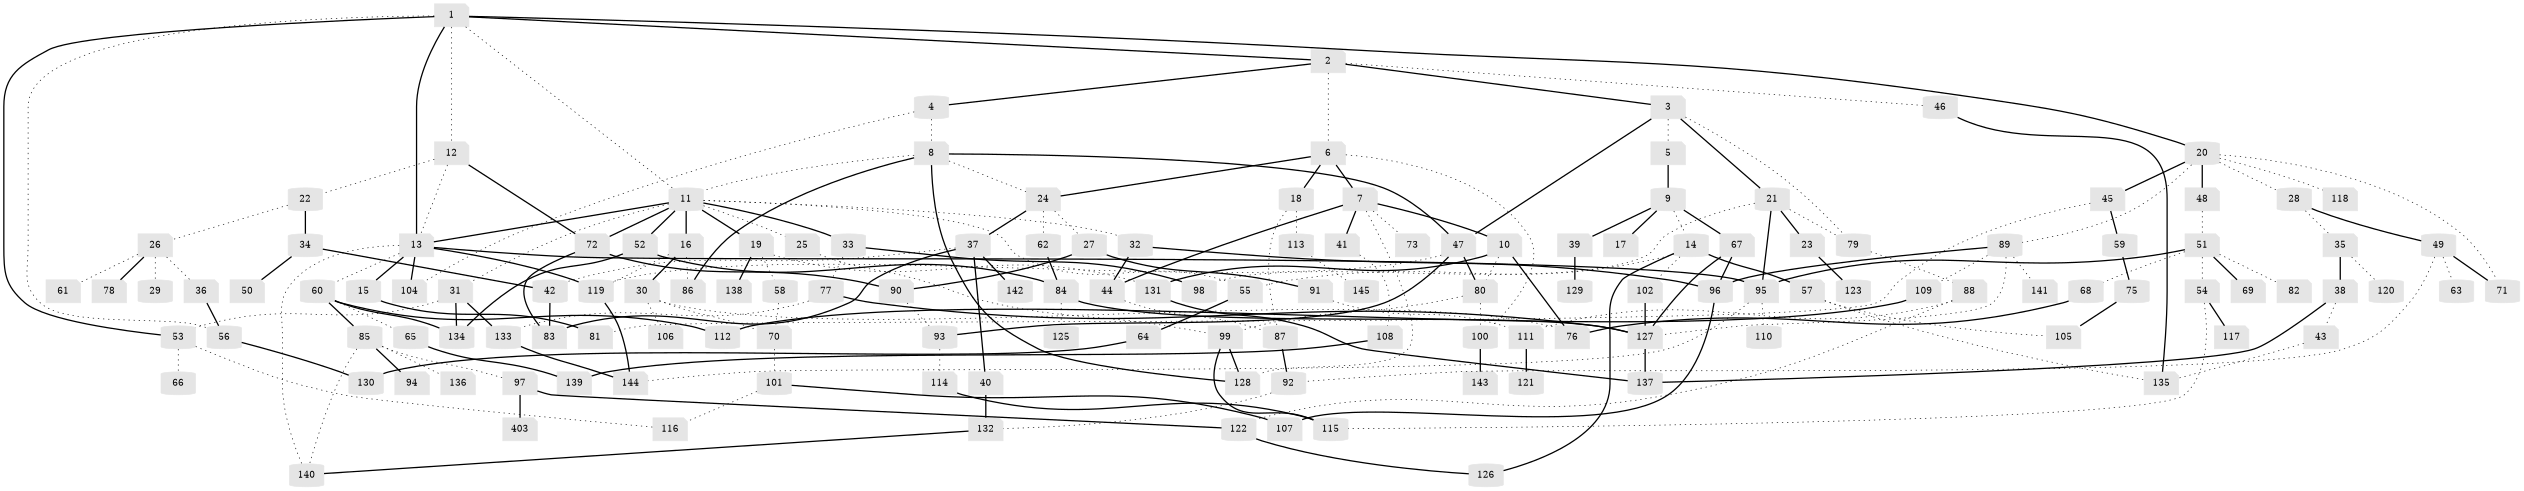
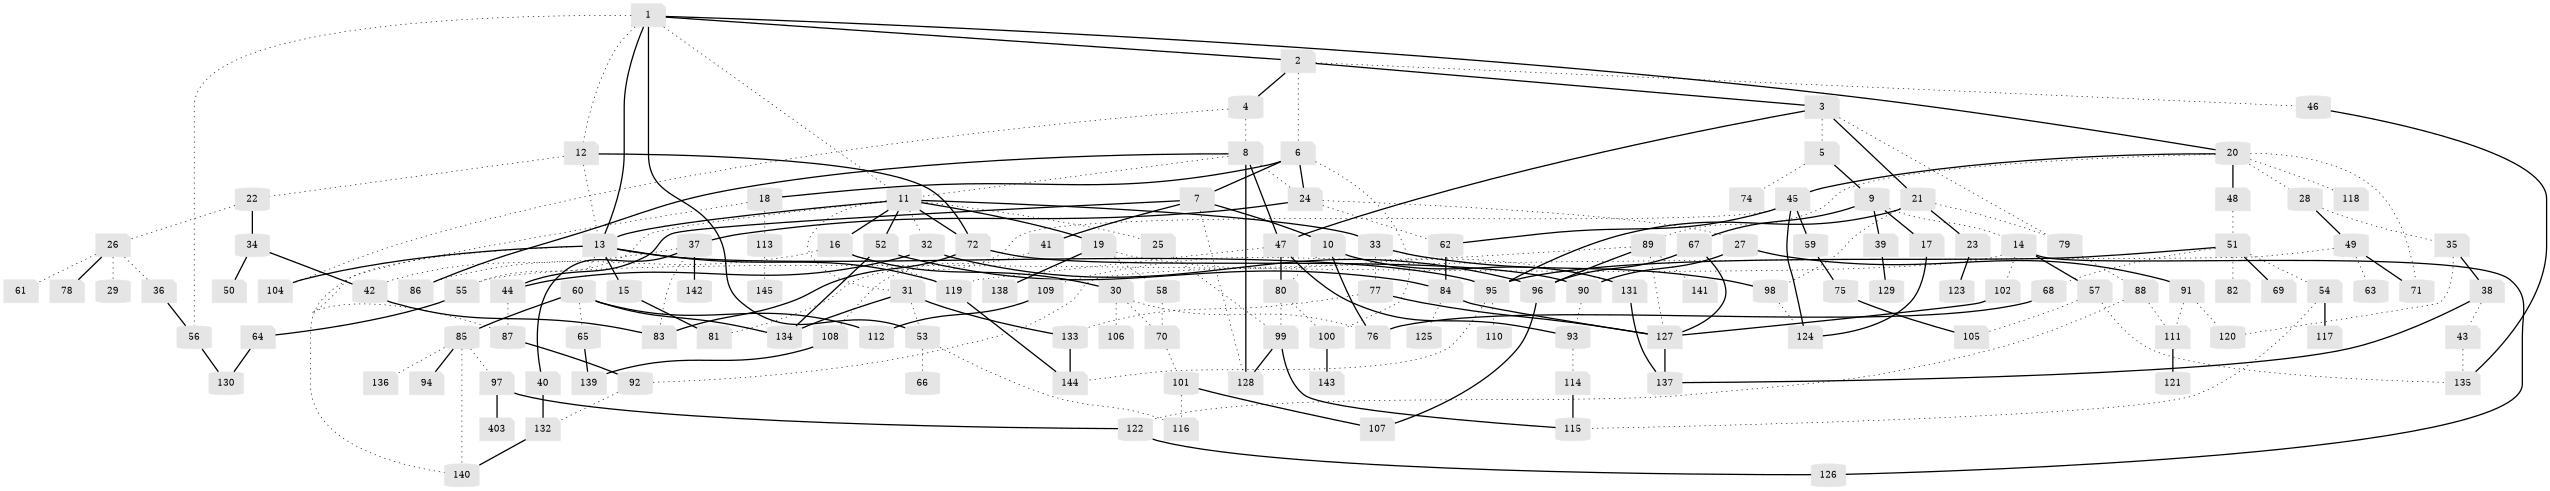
node "74": added
edge "45" -- "62": added
node "73": removed
edge "37" -- "83": style bold -> dotted
edge "91" -- "120": added
node "124": added
